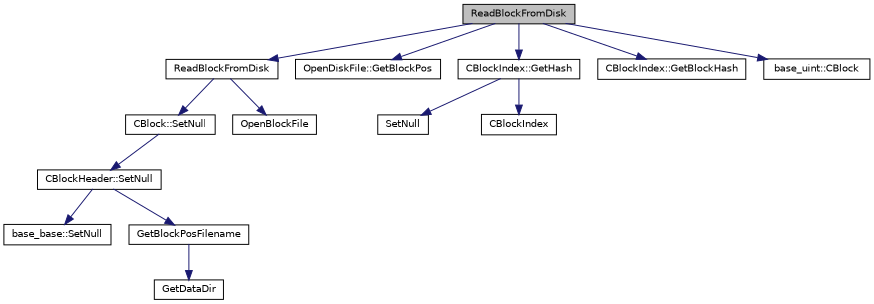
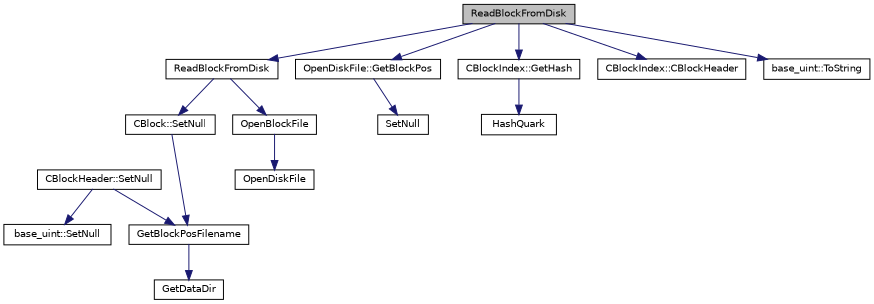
node "CBlockIndex::GetBlockHash": label "CBlockIndex::GetBlockHash" -> "CBlockIndex::CBlockHeader"
node "base_uint::CBlock": label "base_uint::CBlock" -> "base_uint::ToString"
edge "CBlockIndex::GetHash" -> "SetNull": now "OpenDiskFile::GetBlockPos" -> "SetNull"
node "CBlockIndex": label "CBlockIndex" -> "HashQuark"
edge "CBlock::SetNull" -> "CBlockHeader::SetNull": now "CBlock::SetNull" -> "GetBlockPosFilename"
node "OpenDiskFile": added
node "base_base::SetNull": label "base_base::SetNull" -> "base_uint::SetNull"
